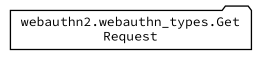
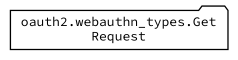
node "webauthn2.webauthn_types.Get Request": label "webauthn2.webauthn_types.Get Request" -> "oauth2.webauthn_types.Get Request"
